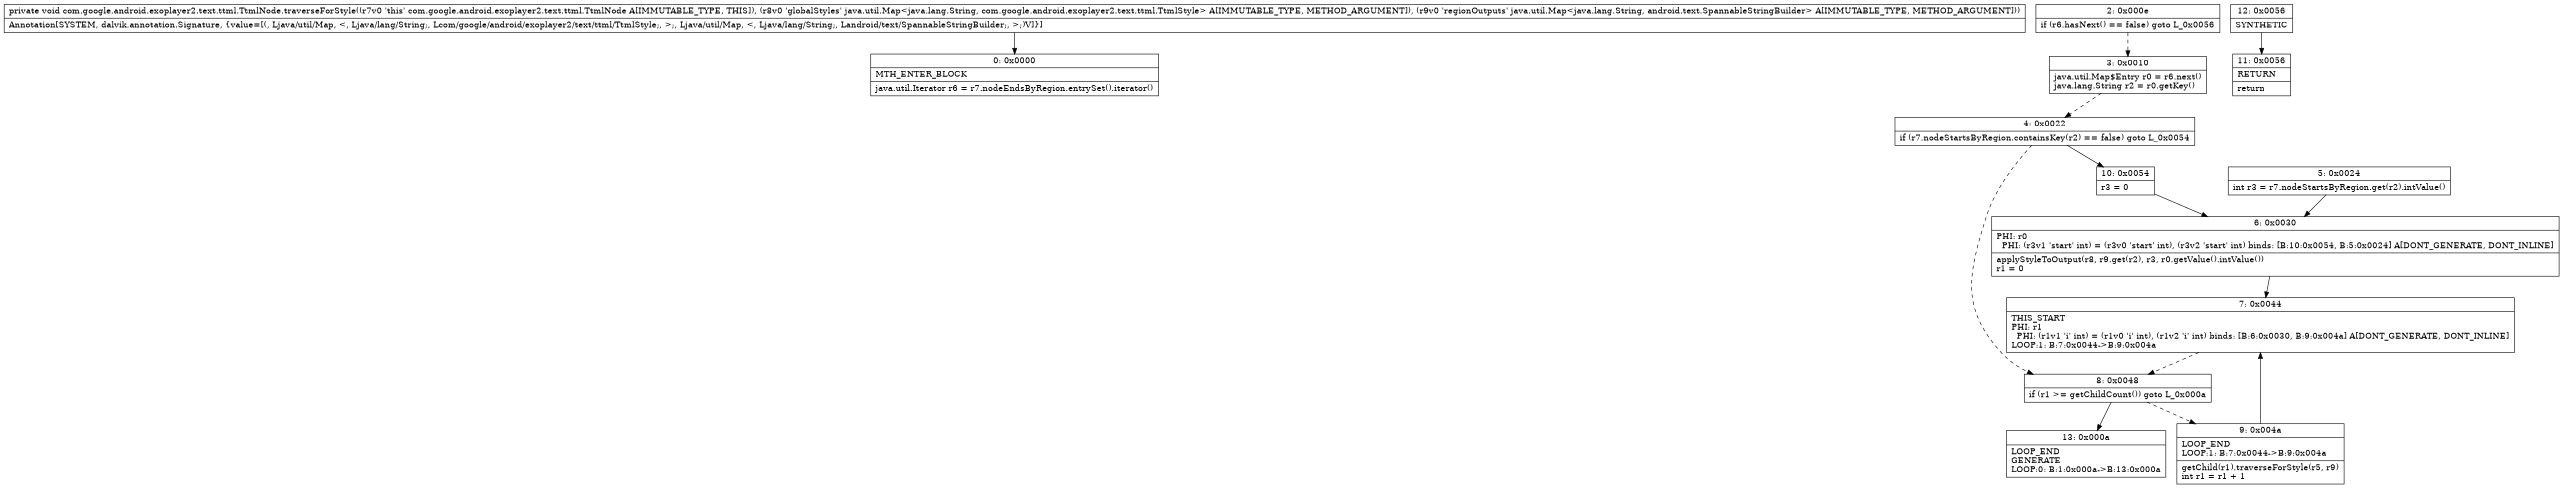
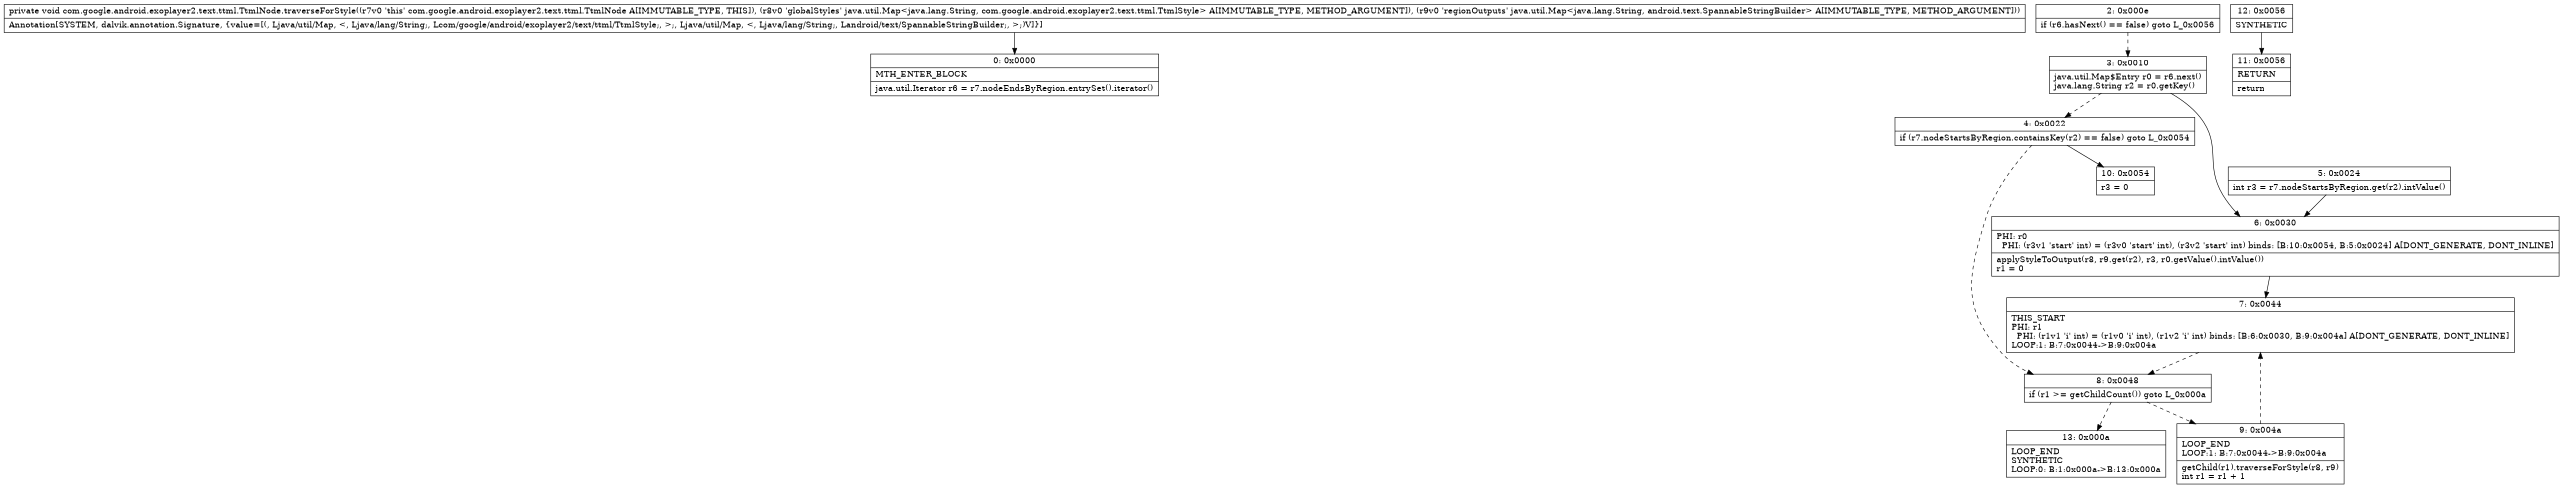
edge "10: 0x0054" -> "6: 0x0030": now "3: 0x0010" -> "6: 0x0030"
edge "9: 0x004a" -> "7: 0x0044": style solid -> dashed
edge "8: 0x0048" -> "13: 0x000a": style solid -> dashed
node "13: 0x000a": text "GENERATE" -> "SYNTHETIC"
node "9: 0x004a": text "getChild(r1).traverseForStyle(r5, r9)" -> "getChild(r1).traverseForStyle(r8, r9)"
